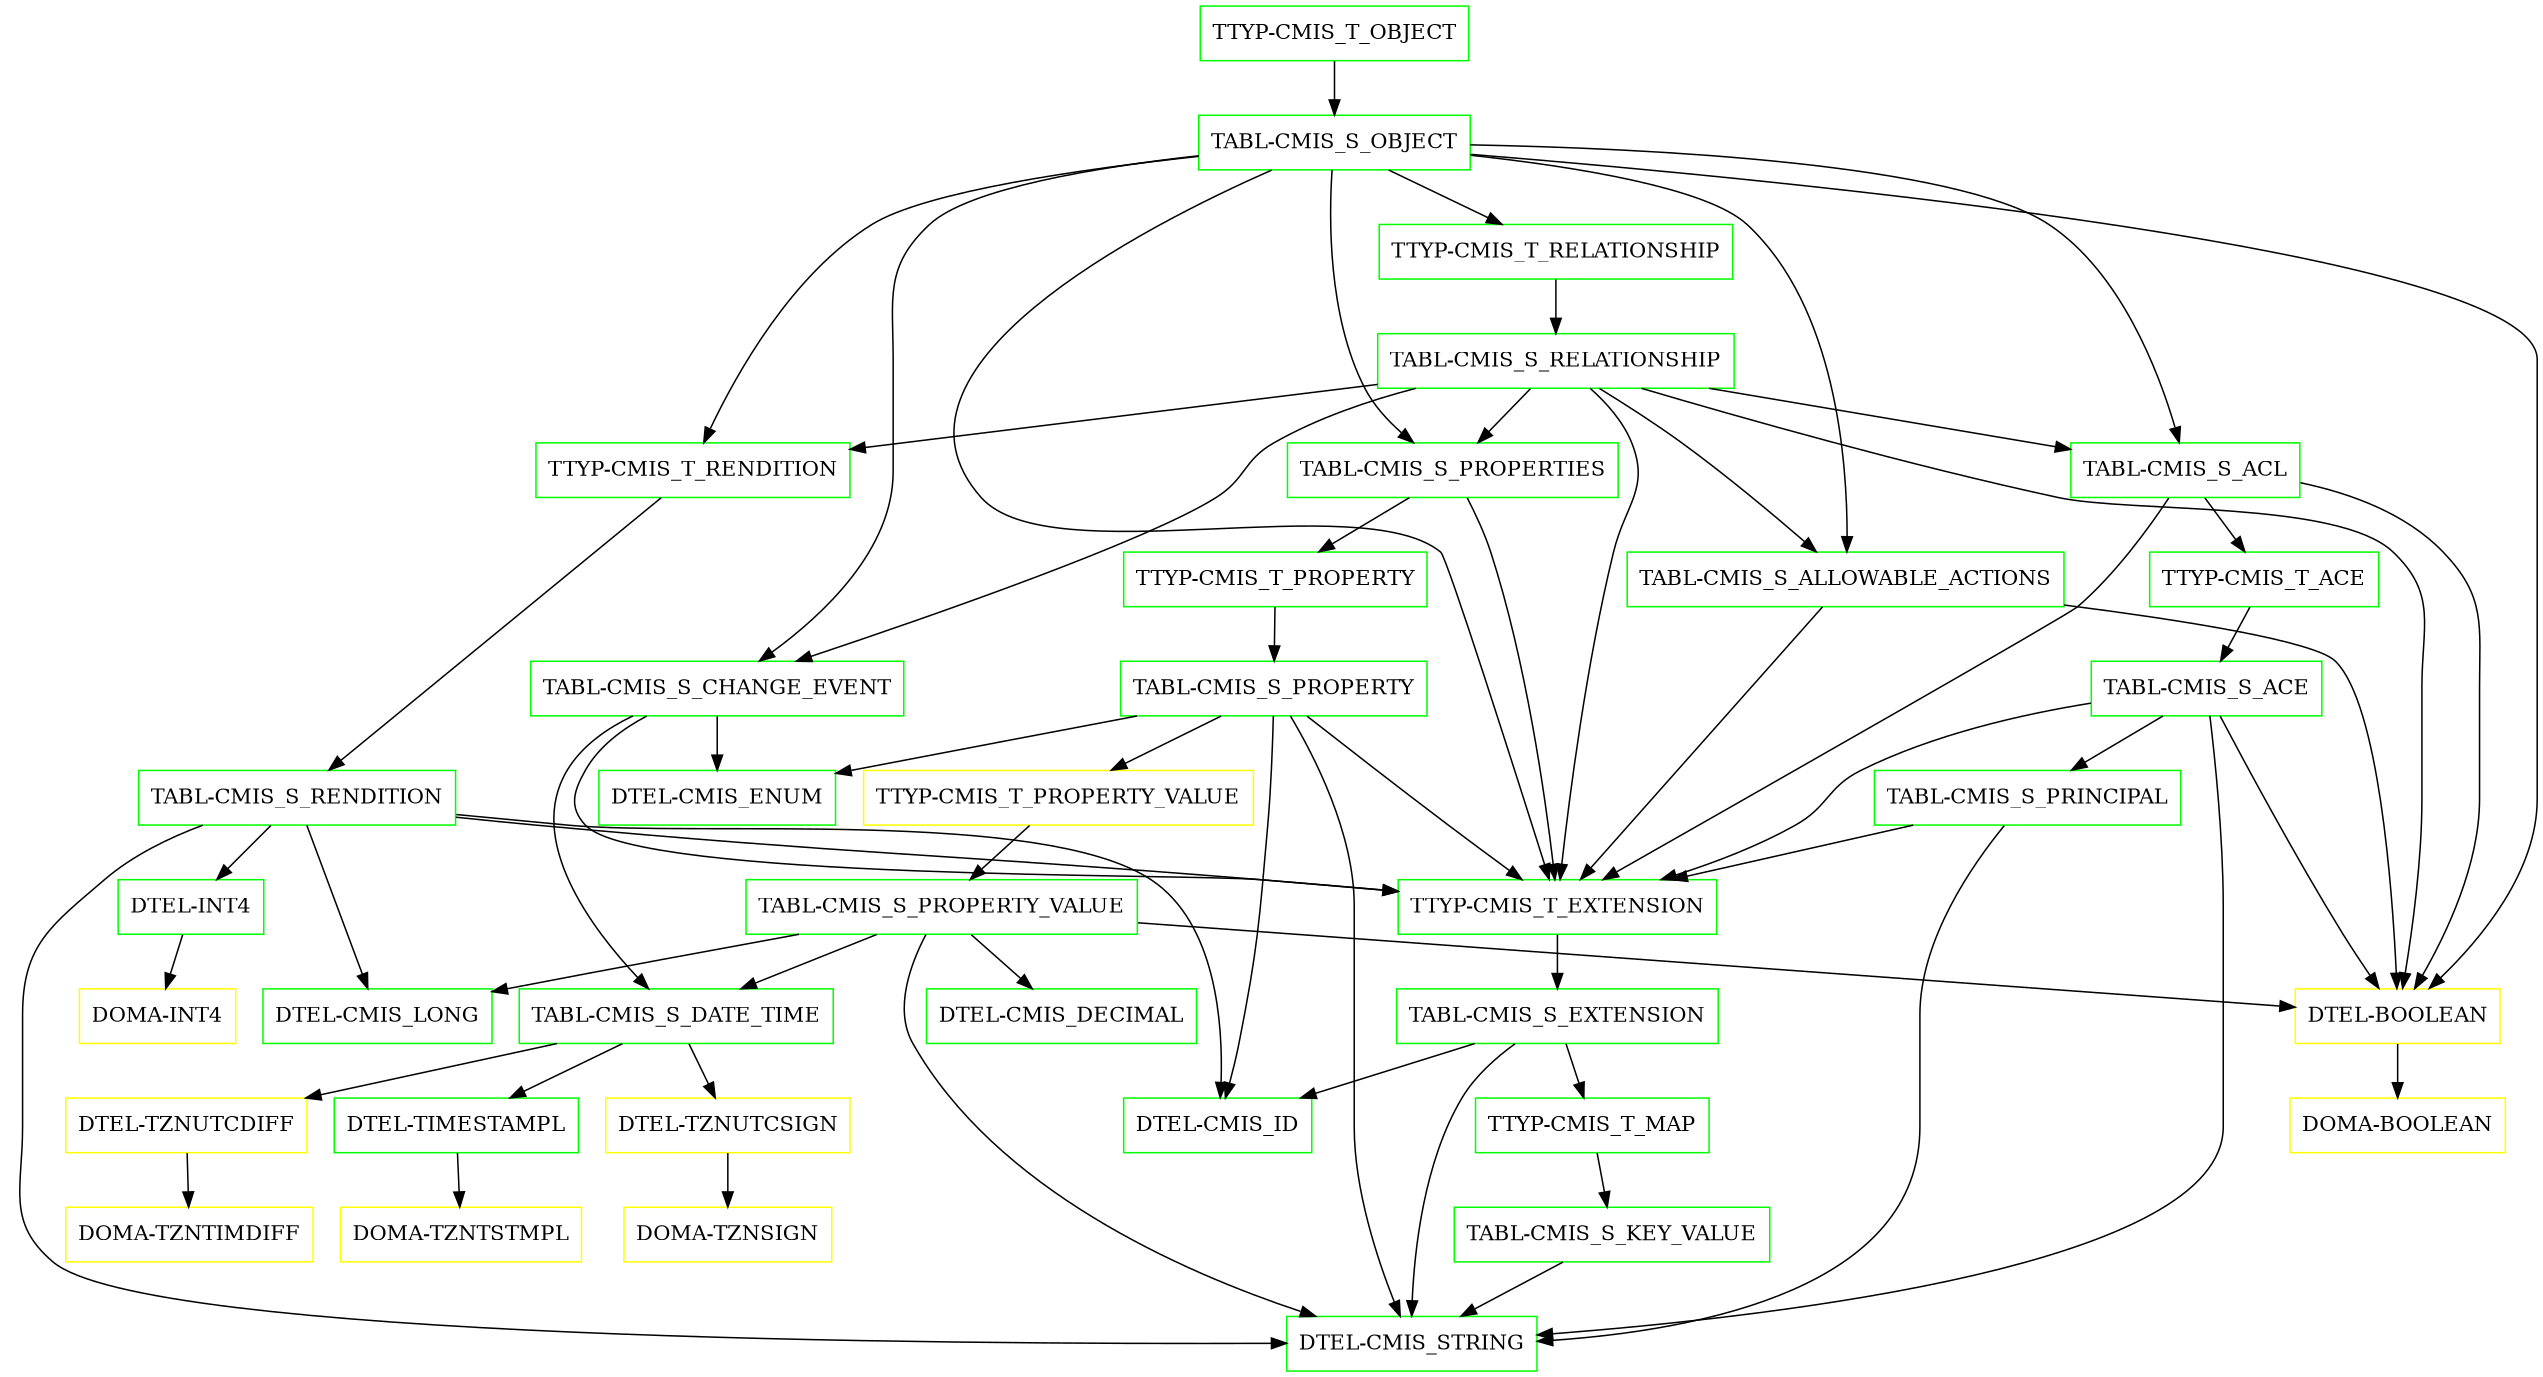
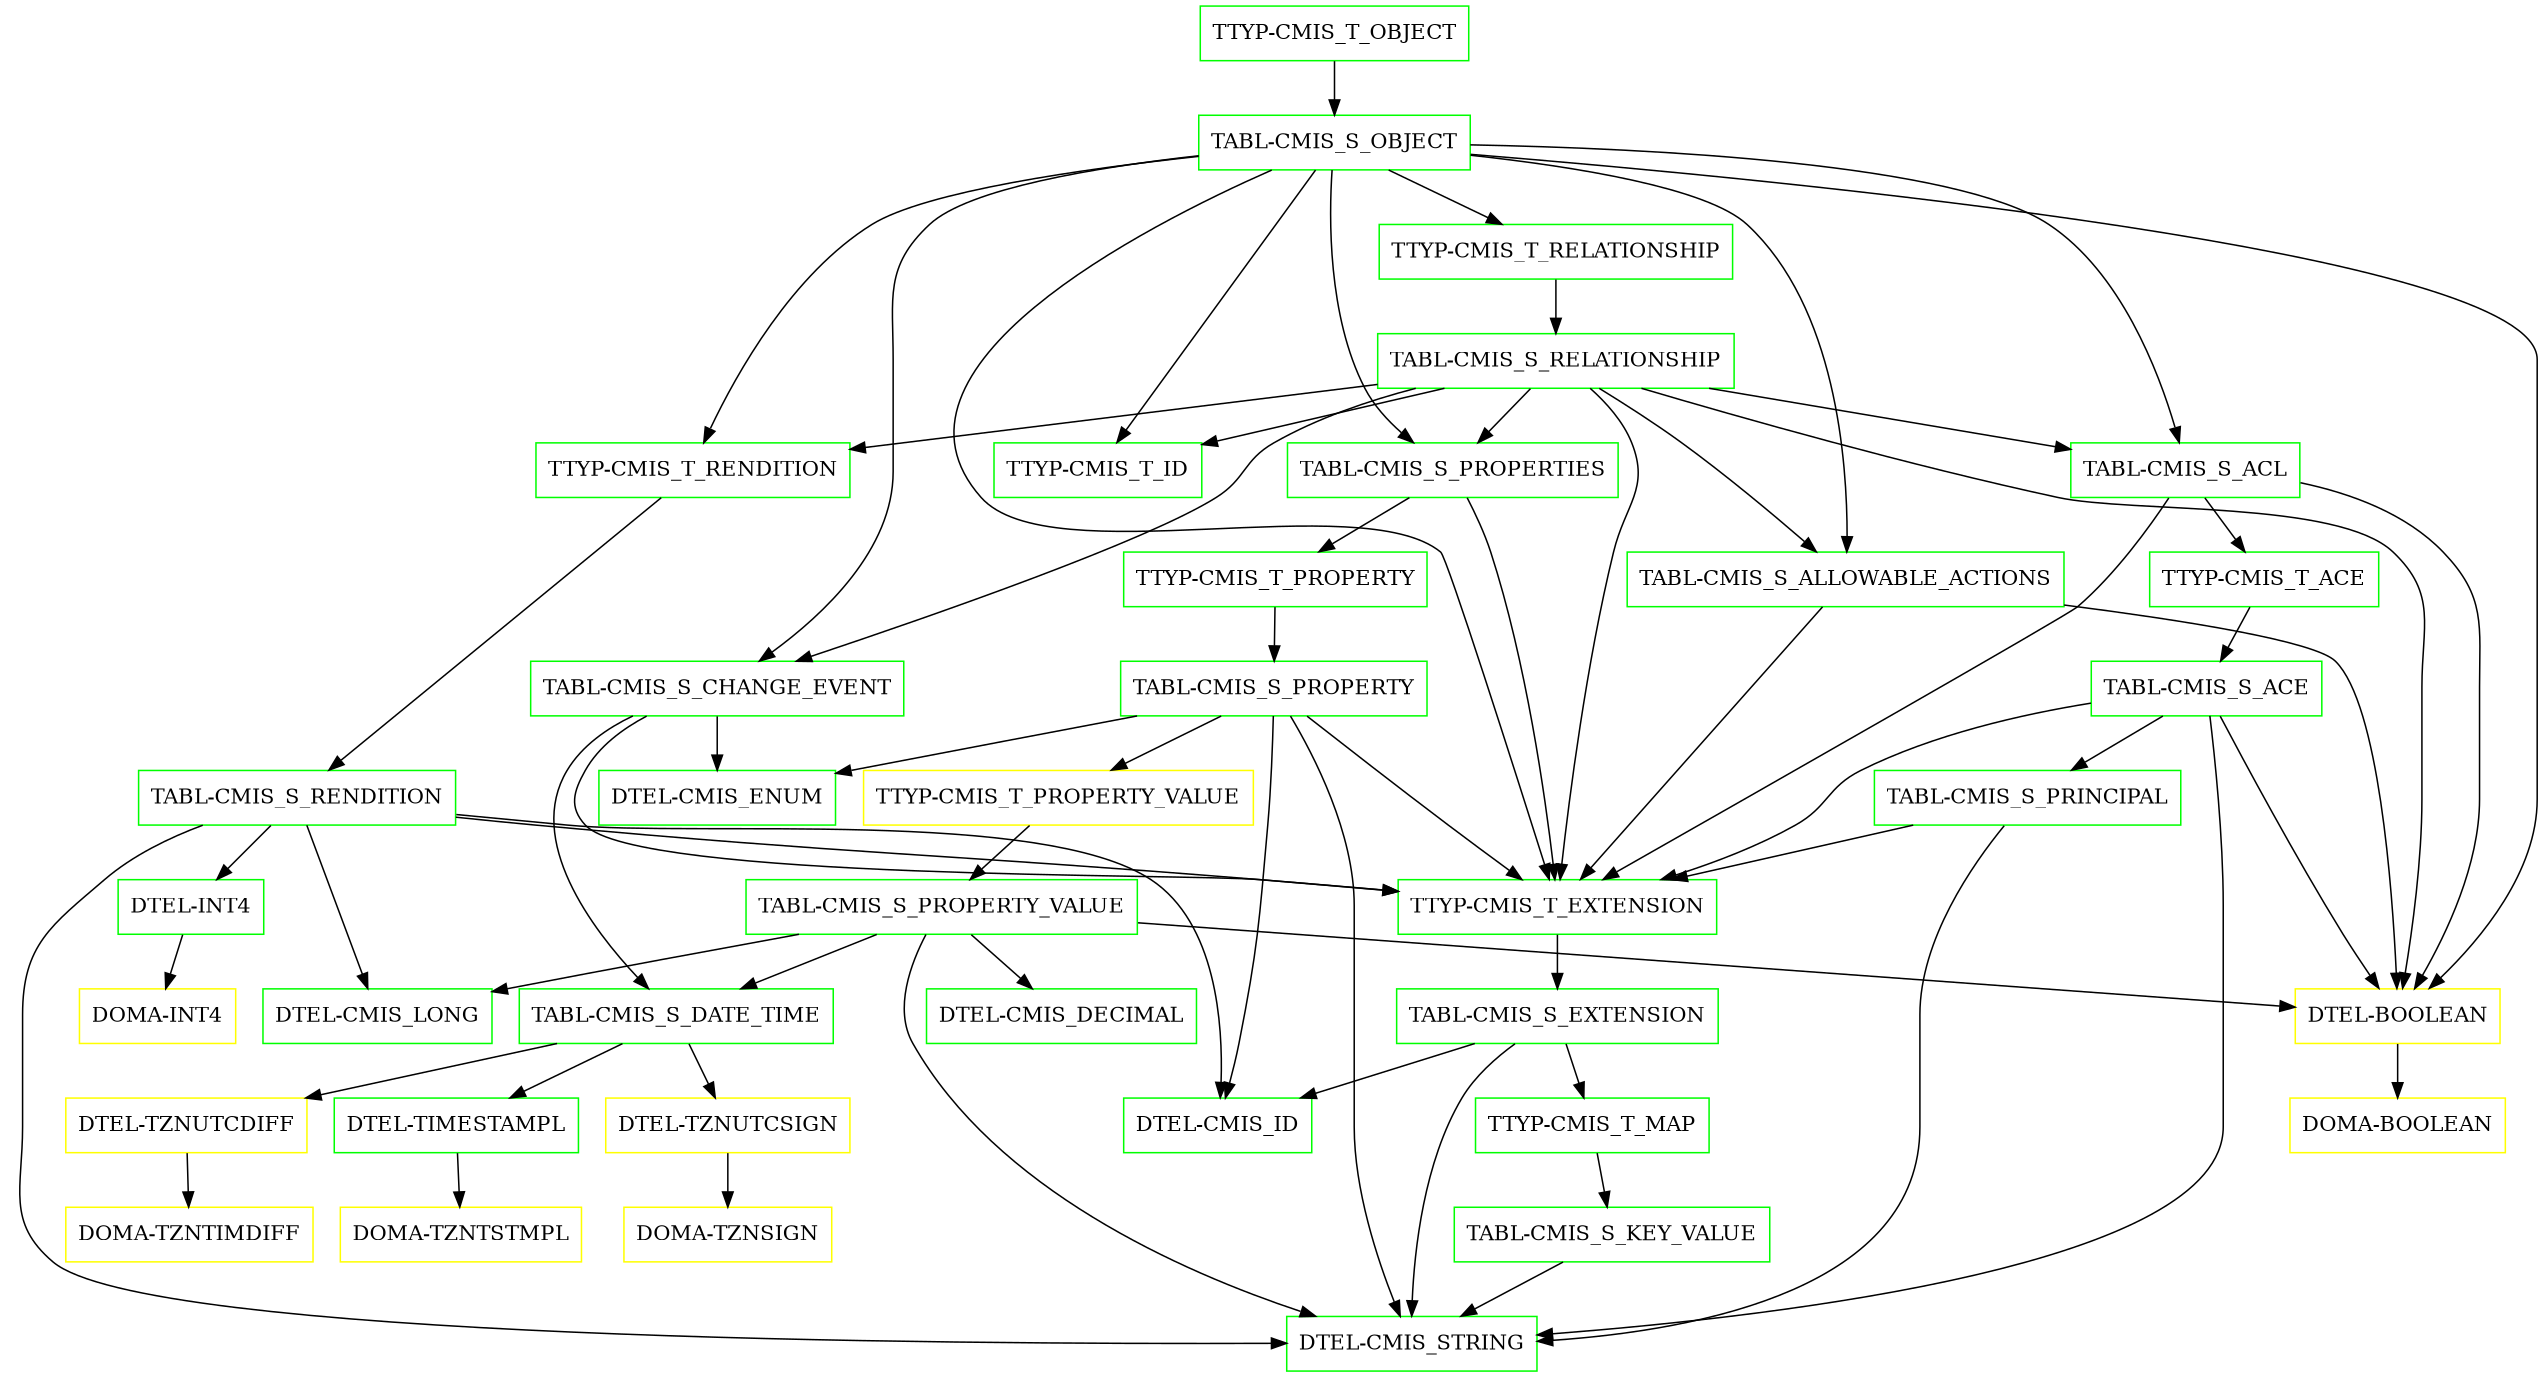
node "TTYP-CMIS_T_ID": added
